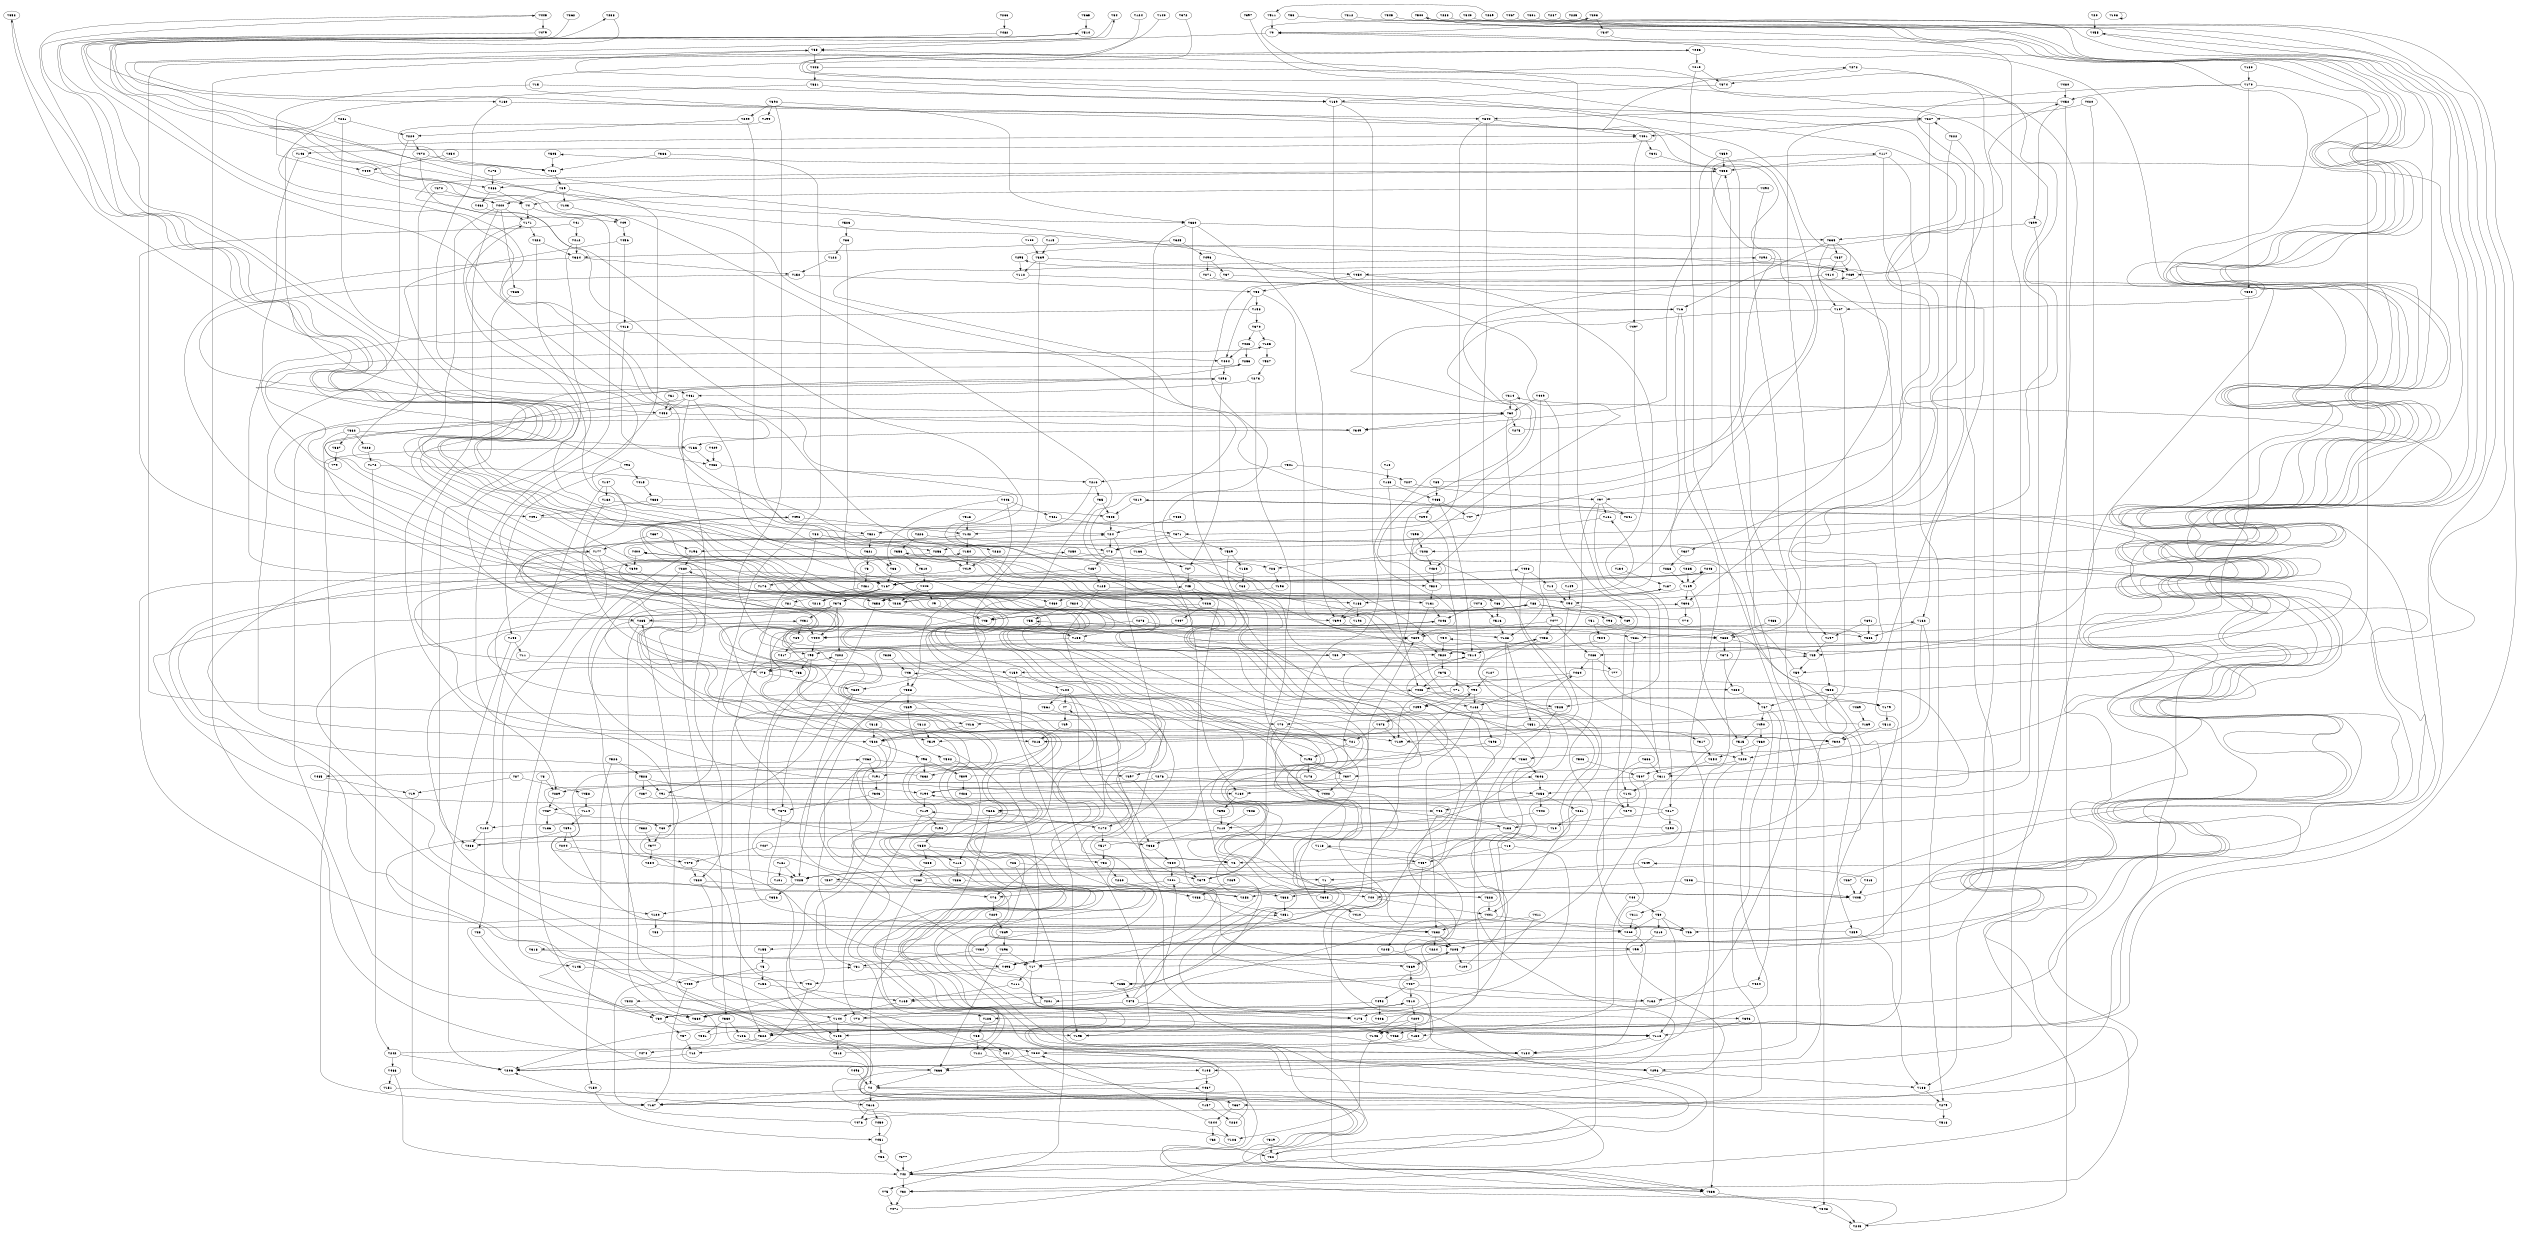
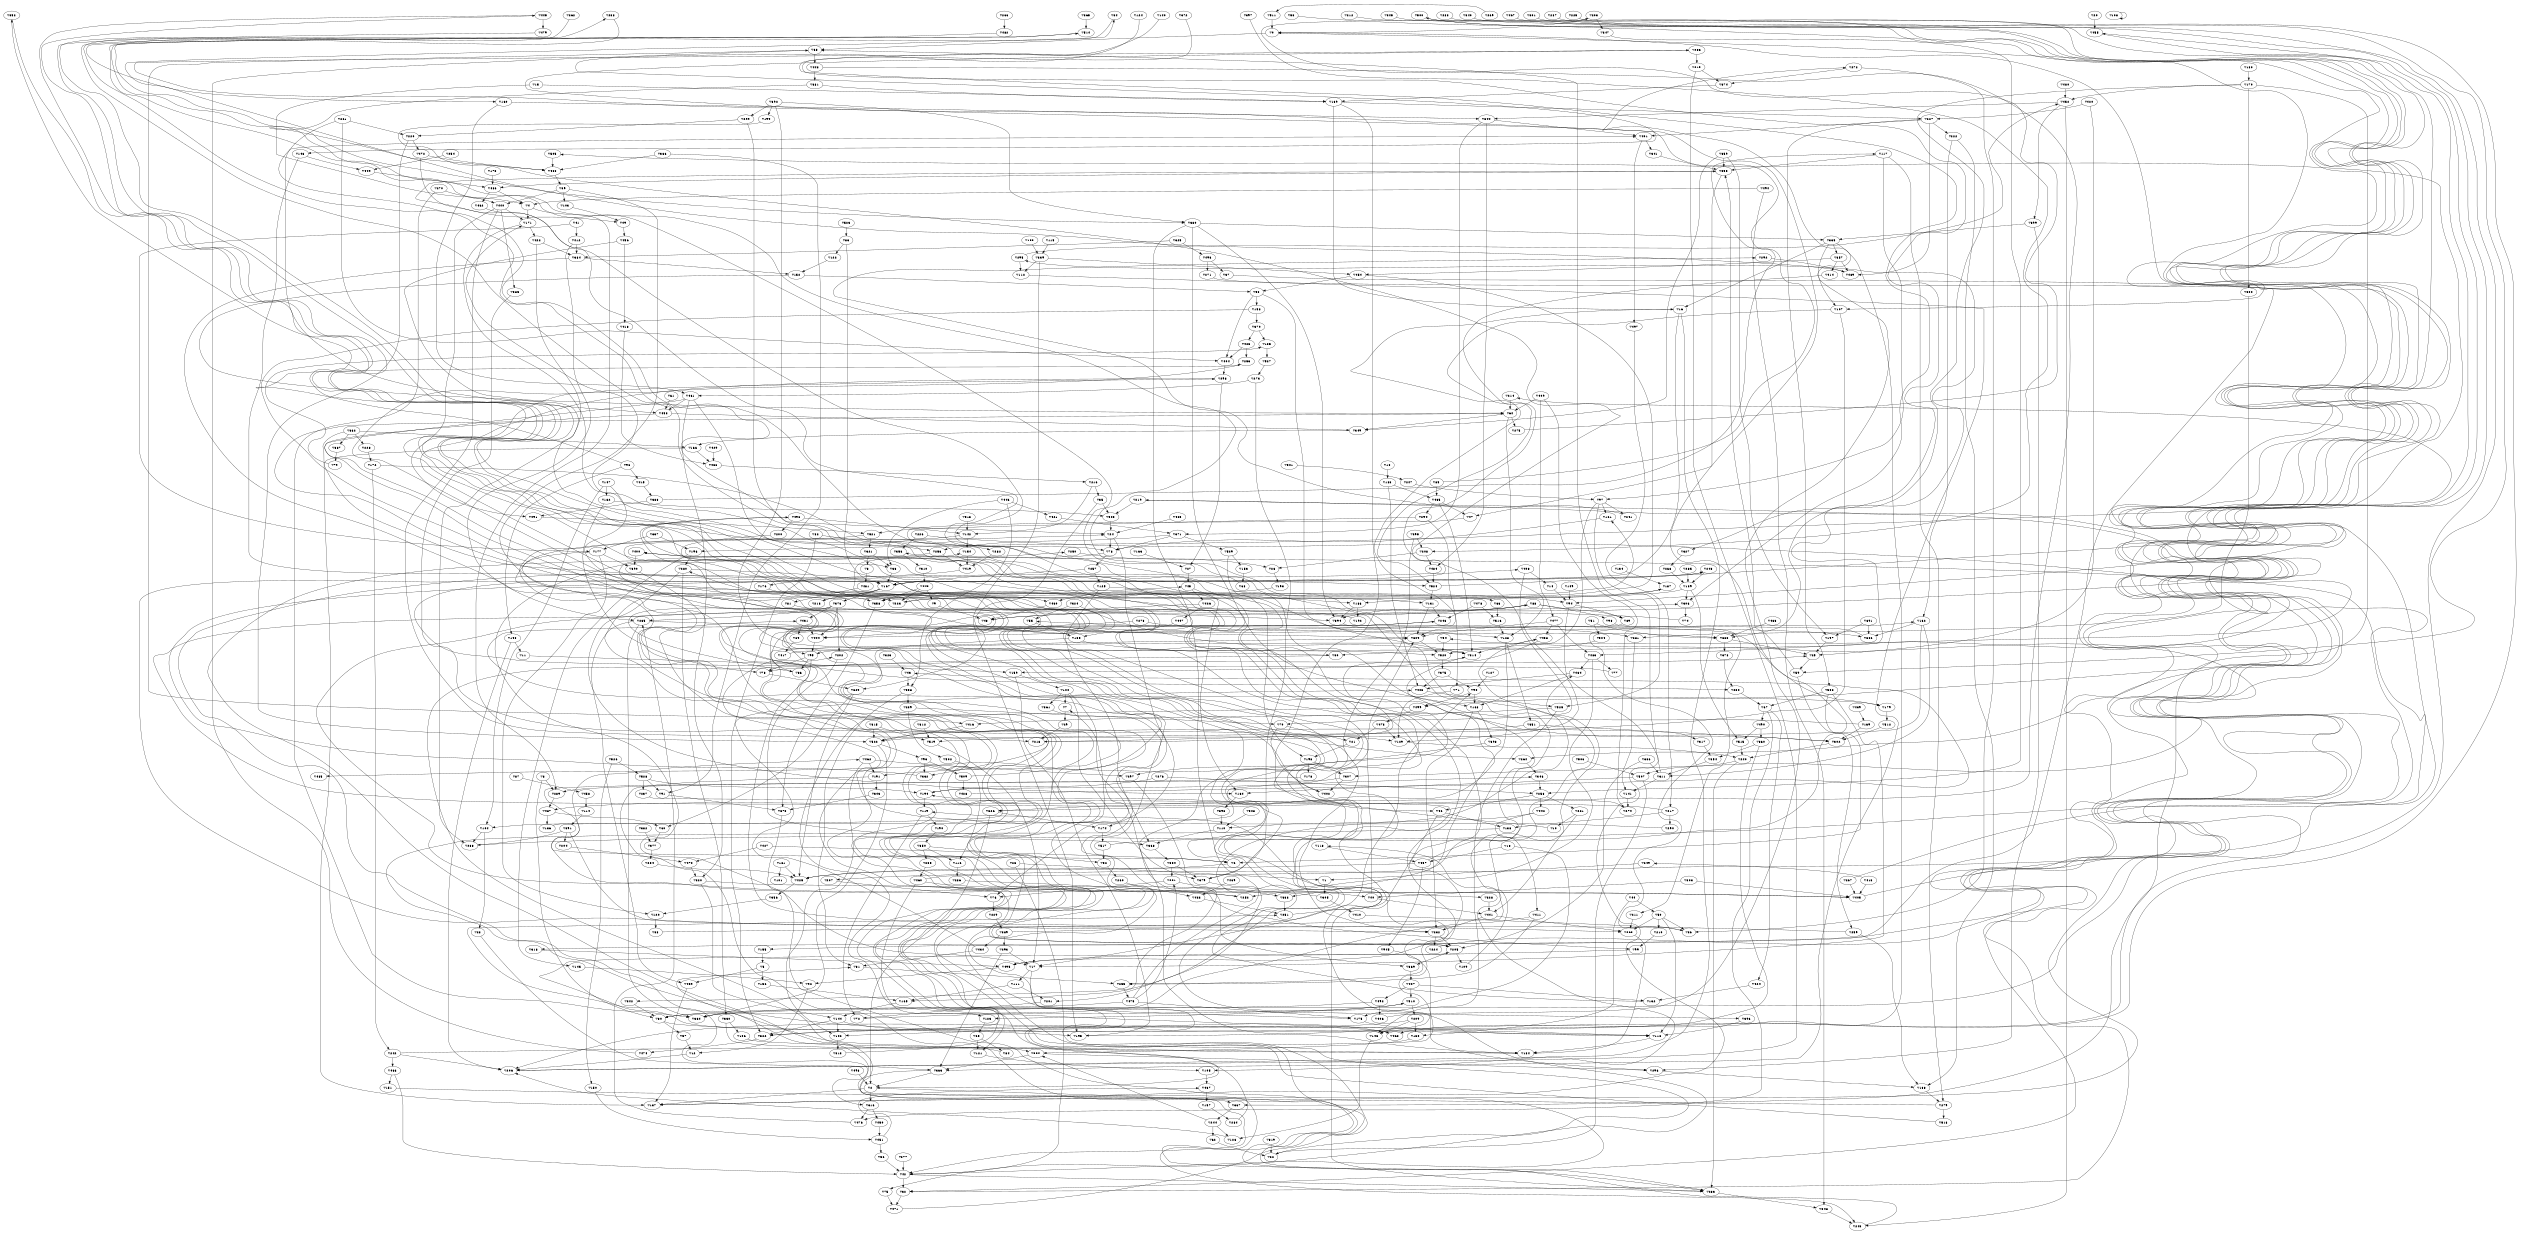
edge "v222" -> "v227": reversed
edge "v501" -> "v216": removed
node "v200": added
node "v19": removed
edge "v442" -> "v411": added
node "v245": label "v245" -> "v945"
node "v331": removed
